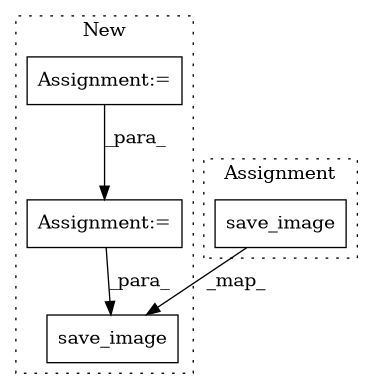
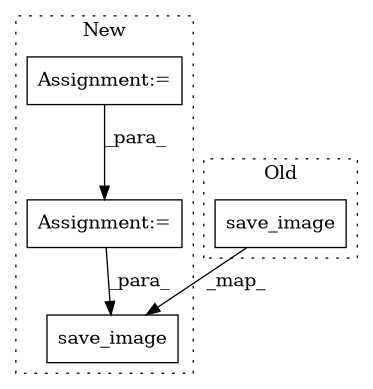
cluster "Assignment": label "Assignment" -> "Old"
